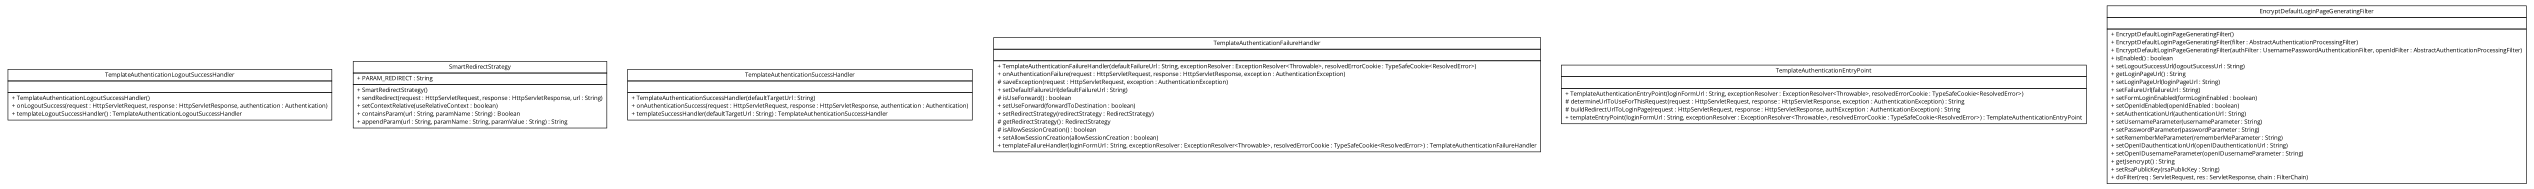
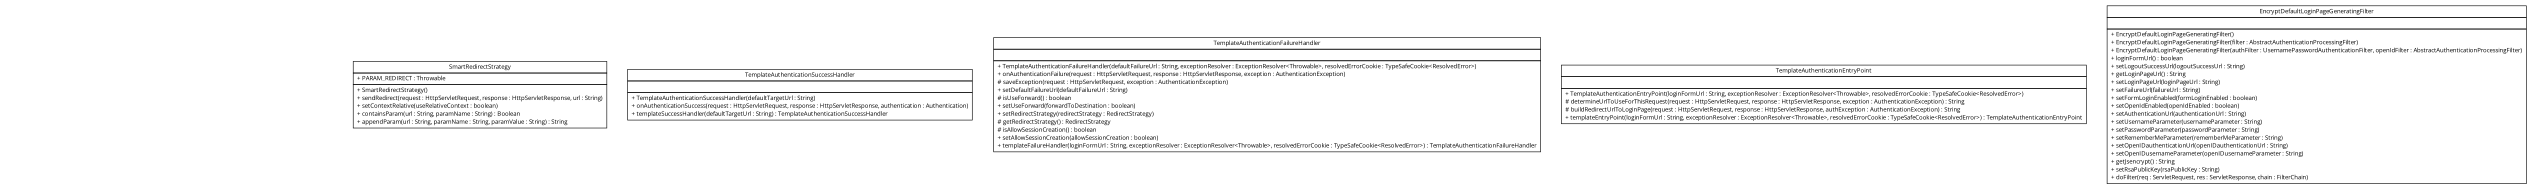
node "EncryptDefaultLoginPageGeneratingFilter": text "+ isEnabled() : boolean" -> "+ loginFormUrl() : boolean"
node "SmartRedirectStrategy": text "+ PARAM_REDIRECT : String" -> "+ PARAM_REDIRECT : Throwable"
node "TemplateAuthenticationLogoutSuccessHandler": removed
